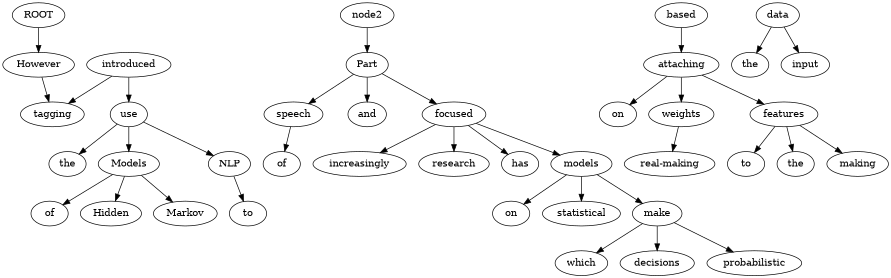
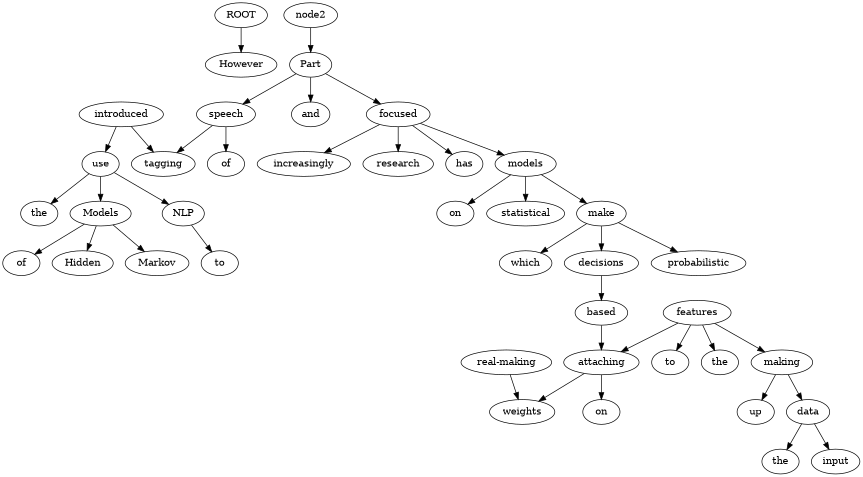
edge "However" -> "tagging": now "speech" -> "tagging"
edge "attaching" -> "features": reversed
edge "weights" -> "real-making": reversed
edge "decisions" -> "based": added
edge "making" -> "data": added
node "up": added
